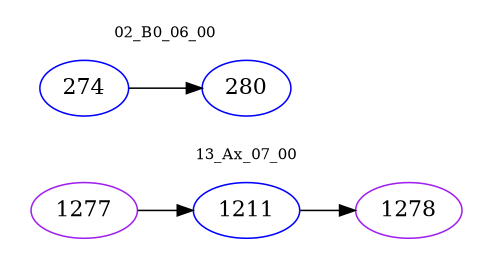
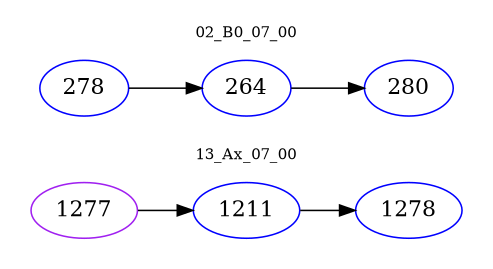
cluster "02_B0_06_00": label "02_B0_06_00" -> "02_B0_07_00"
node "278": added
node "274": label "274" -> "264"
node "1278": color purple -> blue
